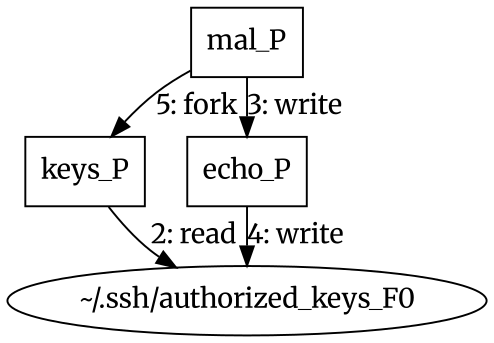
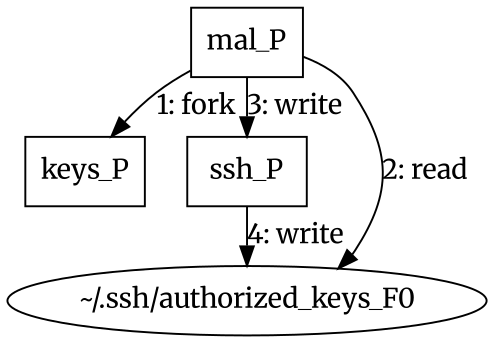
edge "mal_P" -> "keys_P": label "5: fork" -> "1: fork"
node "echo_P": label "echo_P" -> "ssh_P"
edge "keys_P" -> "~/.ssh/authorized_keys_F0": now "mal_P" -> "~/.ssh/authorized_keys_F0"
